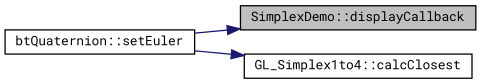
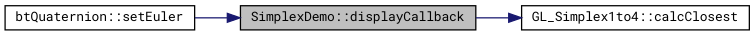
edge "btQuaternion::setEuler" -> "GL_Simplex1to4::calcClosest": now "SimplexDemo::displayCallback" -> "GL_Simplex1to4::calcClosest"
